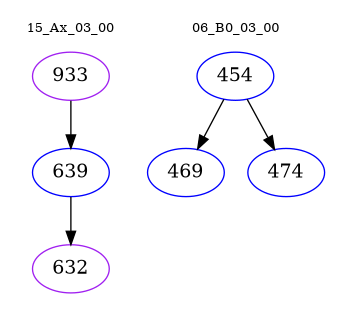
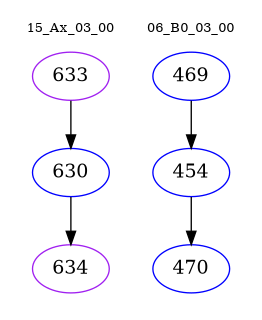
node "933": label "933" -> "633"
edge "454" -> "469": reversed
node "639": label "639" -> "630"
node "474": label "474" -> "470"
node "632": label "632" -> "634"
